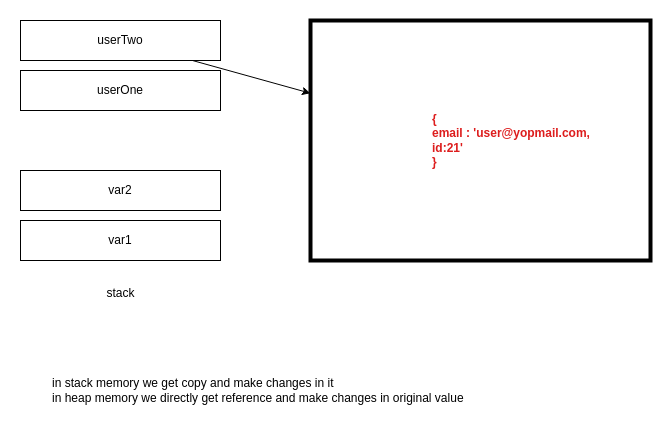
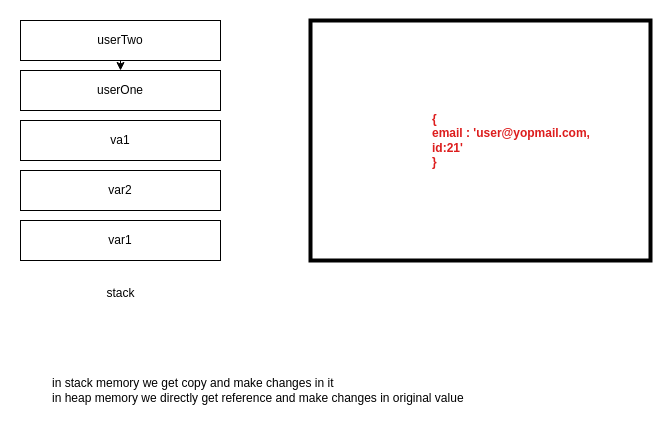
edge "userTwo" -> "{ email : 'user@yopmail.com, id:21' }": now "userTwo" -> "userOne"
node "va1": added
